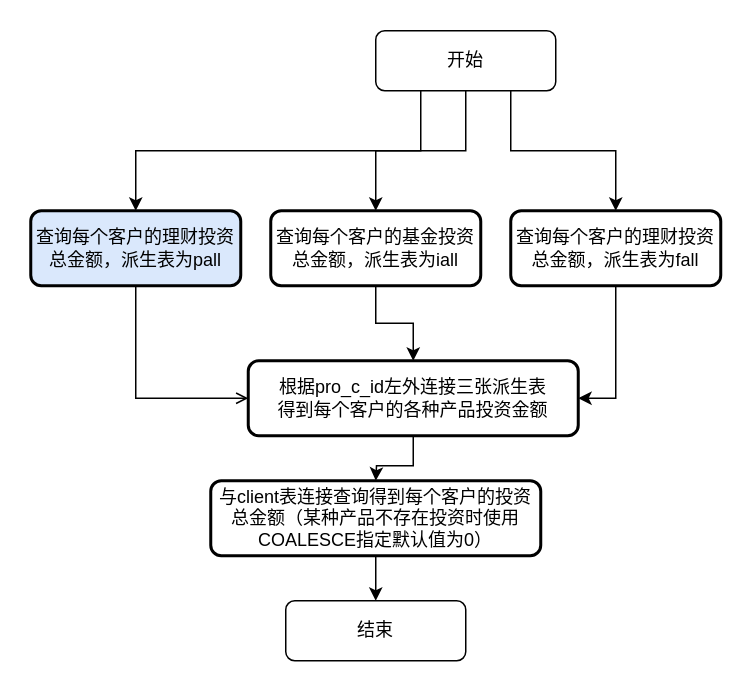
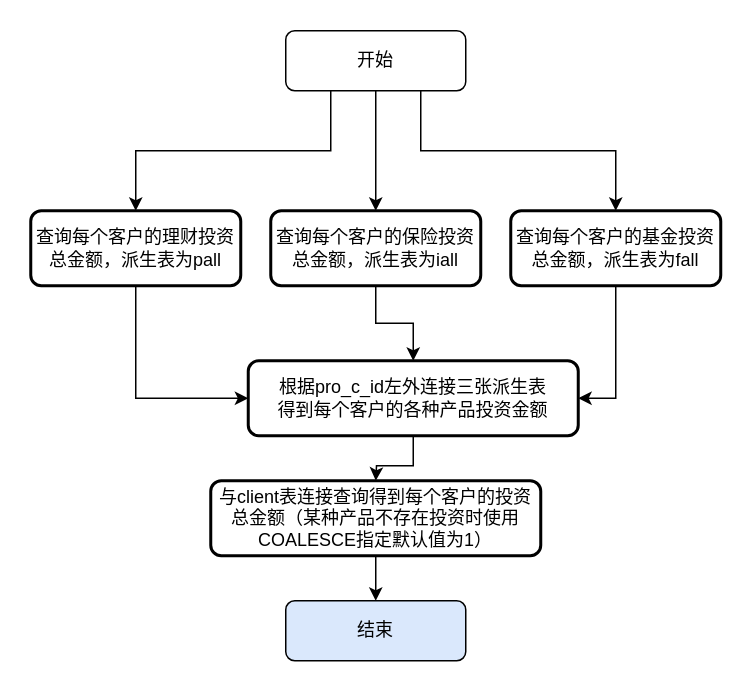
node "开始": moved (466, 61) -> (376, 61)
node "查询每个客户的理财投资总金额，派生表为pall": fillcolor #dae8fc -> #ffffff
node "查询每个客户的基金投资总金额，派生表为iall": label "查询每个客户的基金投资总金额，派生表为iall" -> "查询每个客户的保险投资总金额，派生表为iall"
node "查询每个客户的理财投资总金额，派生表为fall": label "查询每个客户的理财投资总金额，派生表为fall" -> "查询每个客户的基金投资总金额，派生表为fall"
edge "查询每个客户的理财投资总金额，派生表为pall" -> "根据pro_c_id左外连接三张派生表 得到每个客户的各种产品投资金额": arrowhead open -> classic
node "与client表连接查询得到每个客户的投资总金额（某种产品不存在投资时使用COALESCE指定默认值为0）": label "与client表连接查询得到每个客户的投资总金额（某种产品不存在投资时使用COALESCE指定默认值为0）" -> "与client表连接查询得到每个客户的投资总金额（某种产品不存在投资时使用COALESCE指定默认值为1）"
node "结束": fillcolor #ffffff -> #dae8fc
